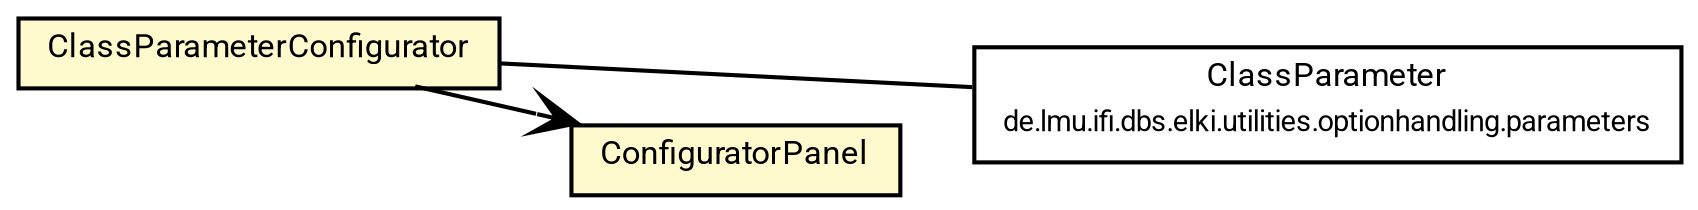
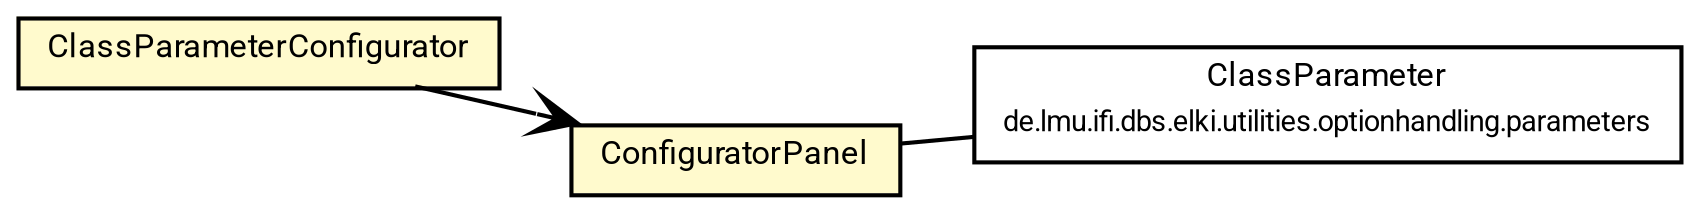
edge "ClassParameterConfigurator" -- "ClassParameter": now "ConfiguratorPanel" -- "ClassParameter"
